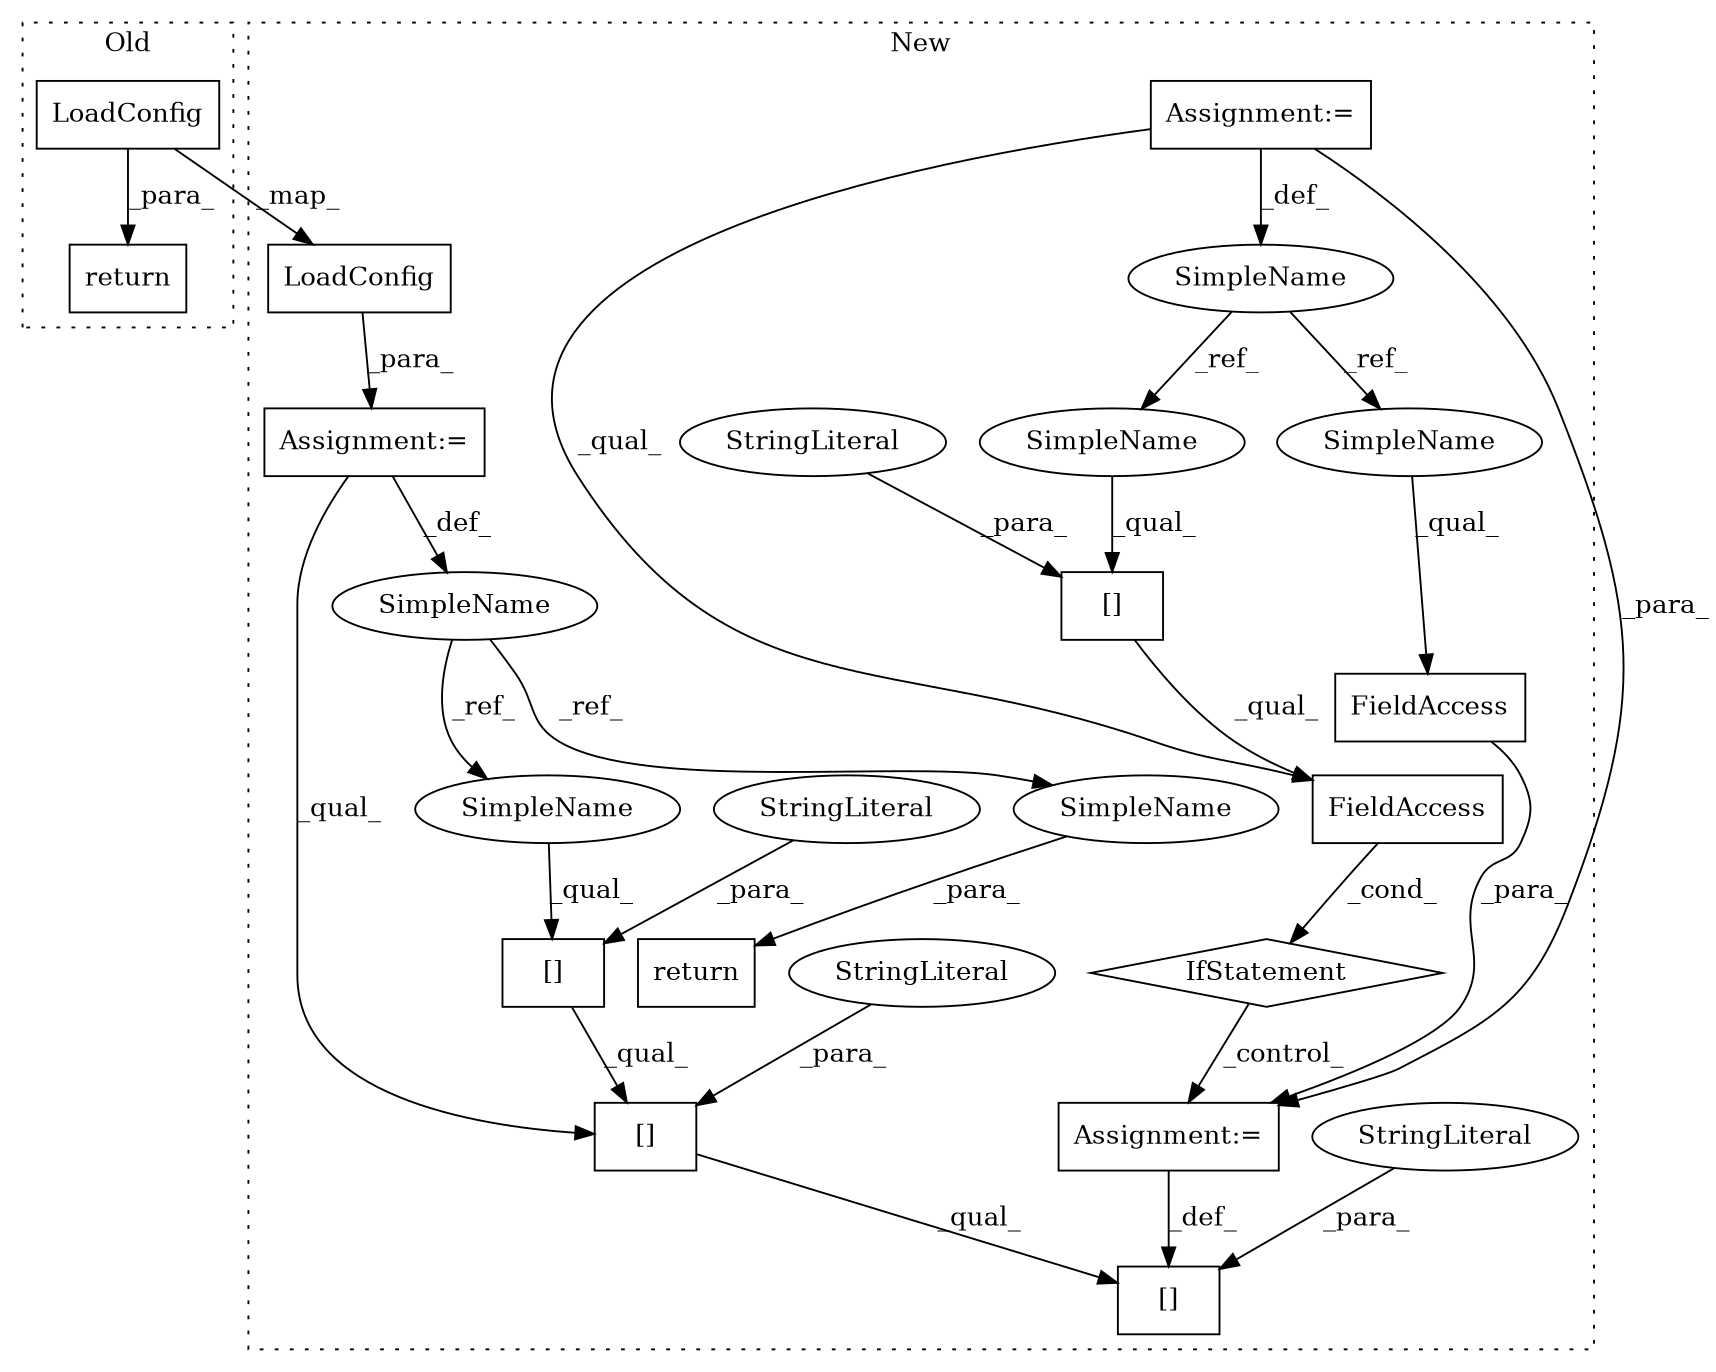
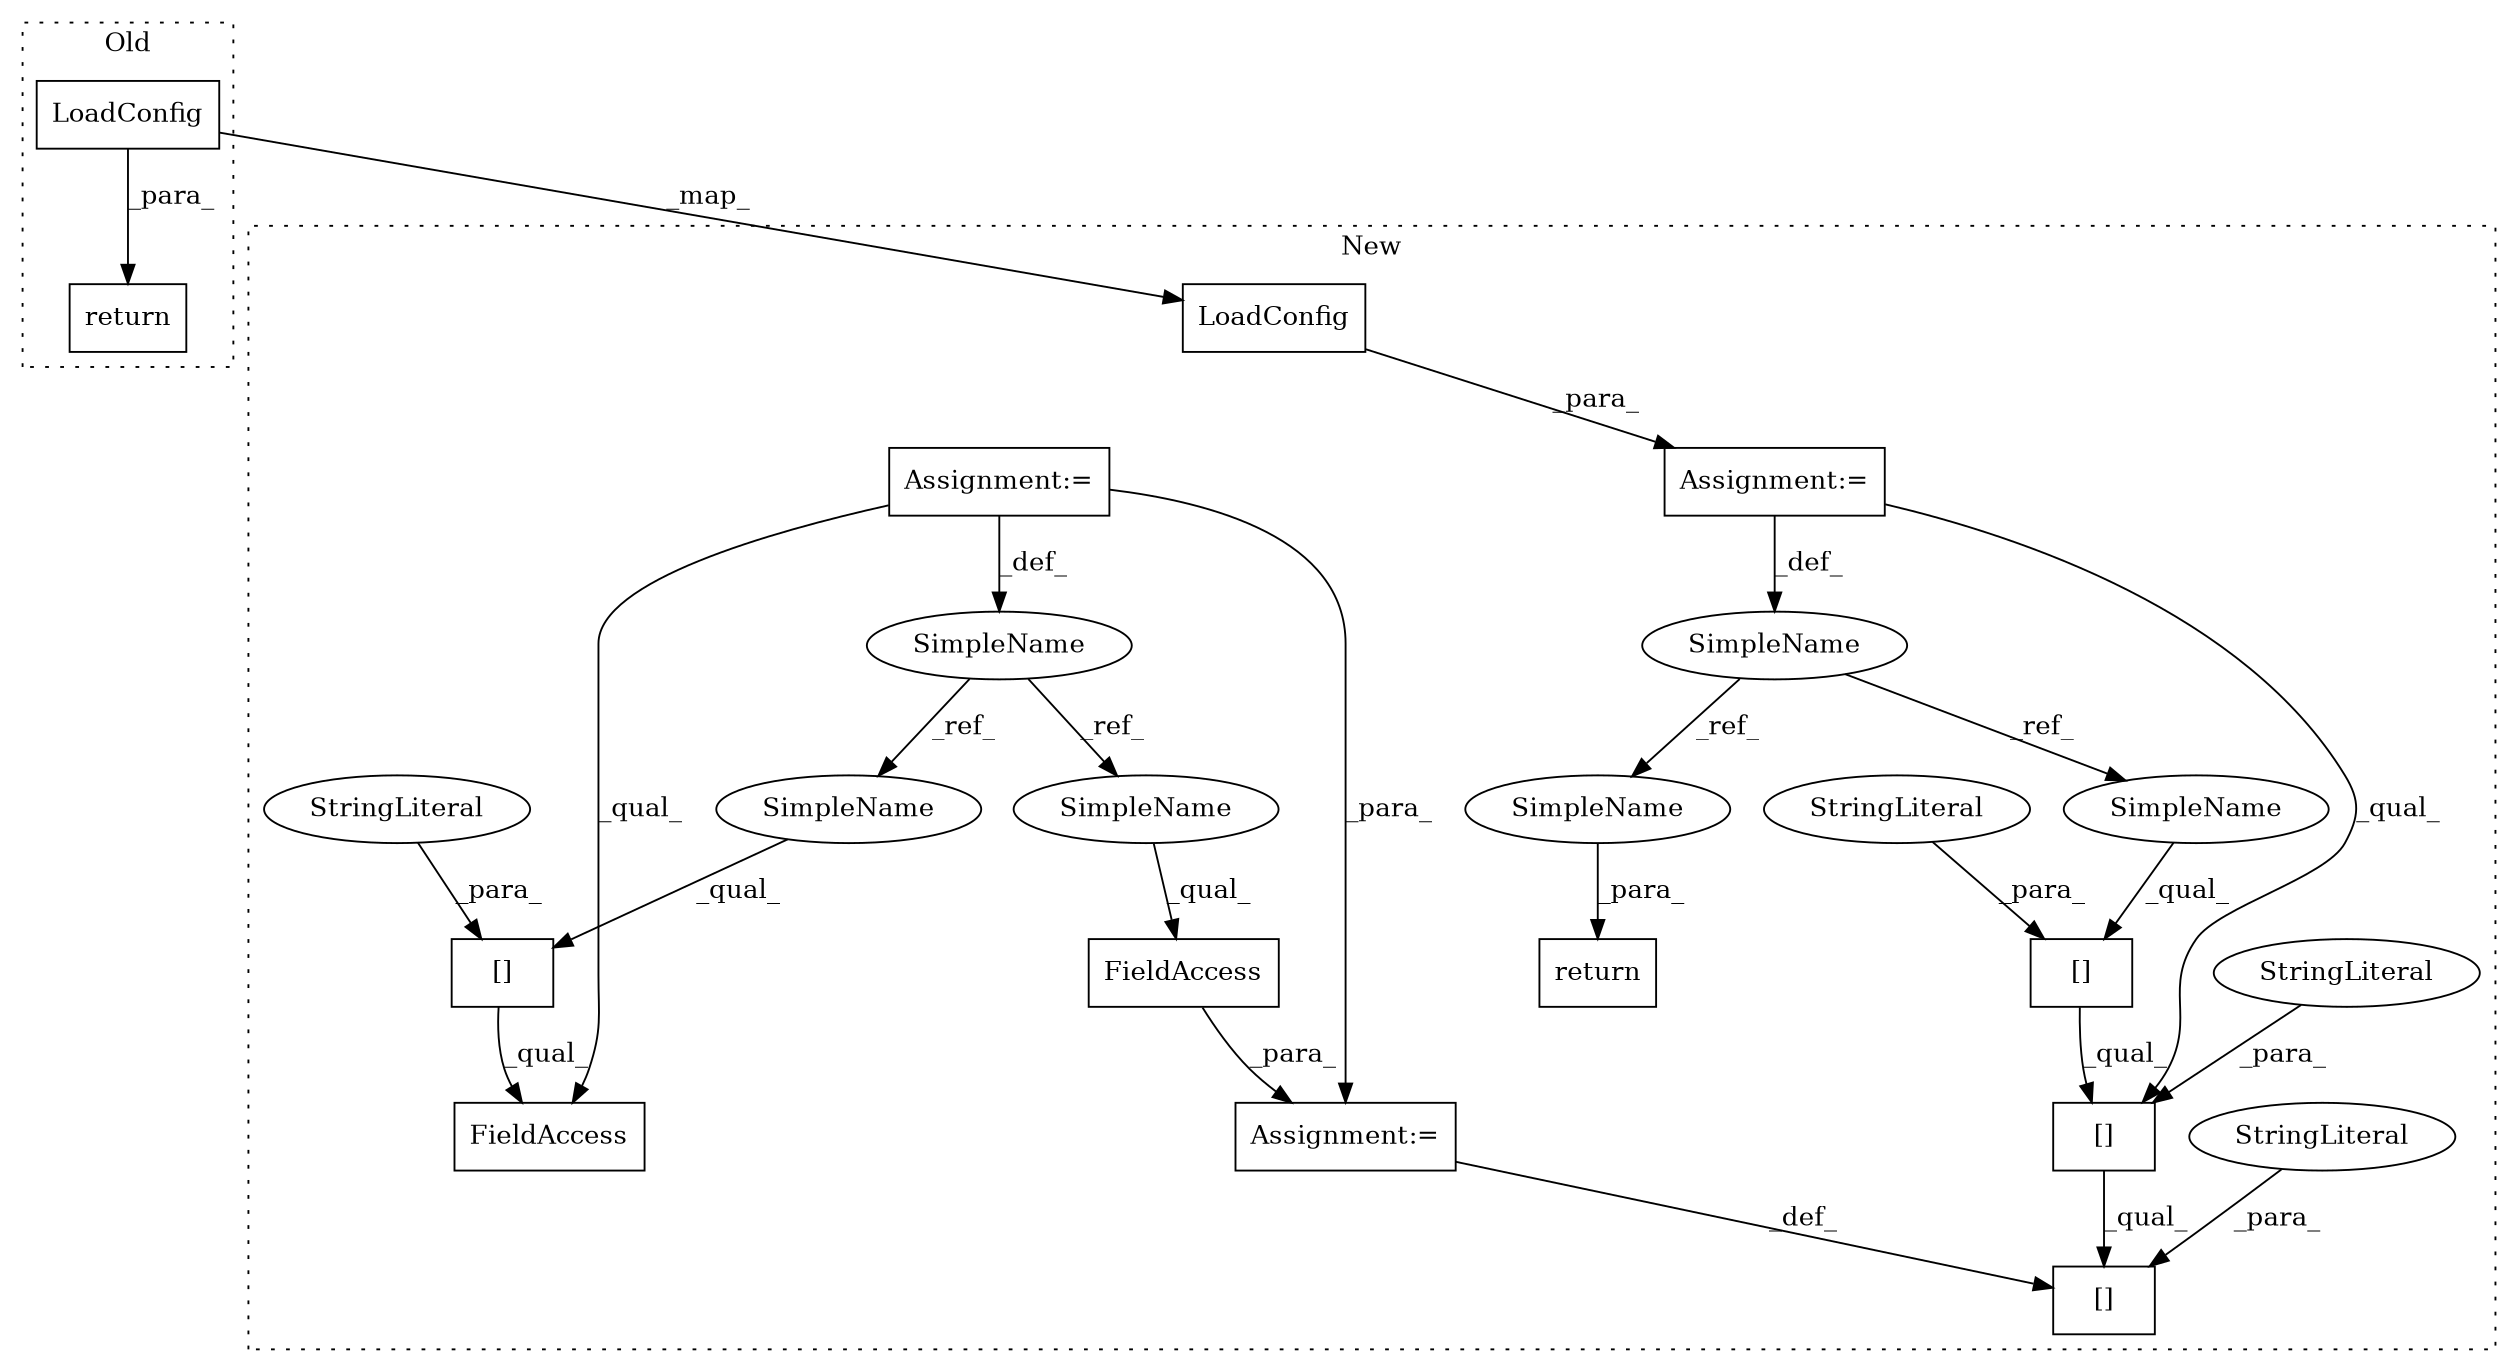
node "IfStatement": removed
